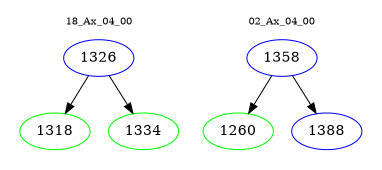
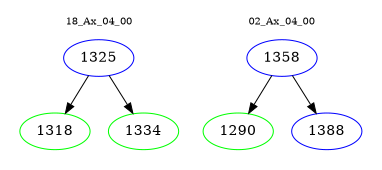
node "1326": label "1326" -> "1325"
node "1260": label "1260" -> "1290"
